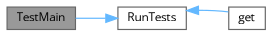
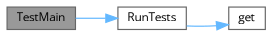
edge "get" -> "RunTests": reversed
